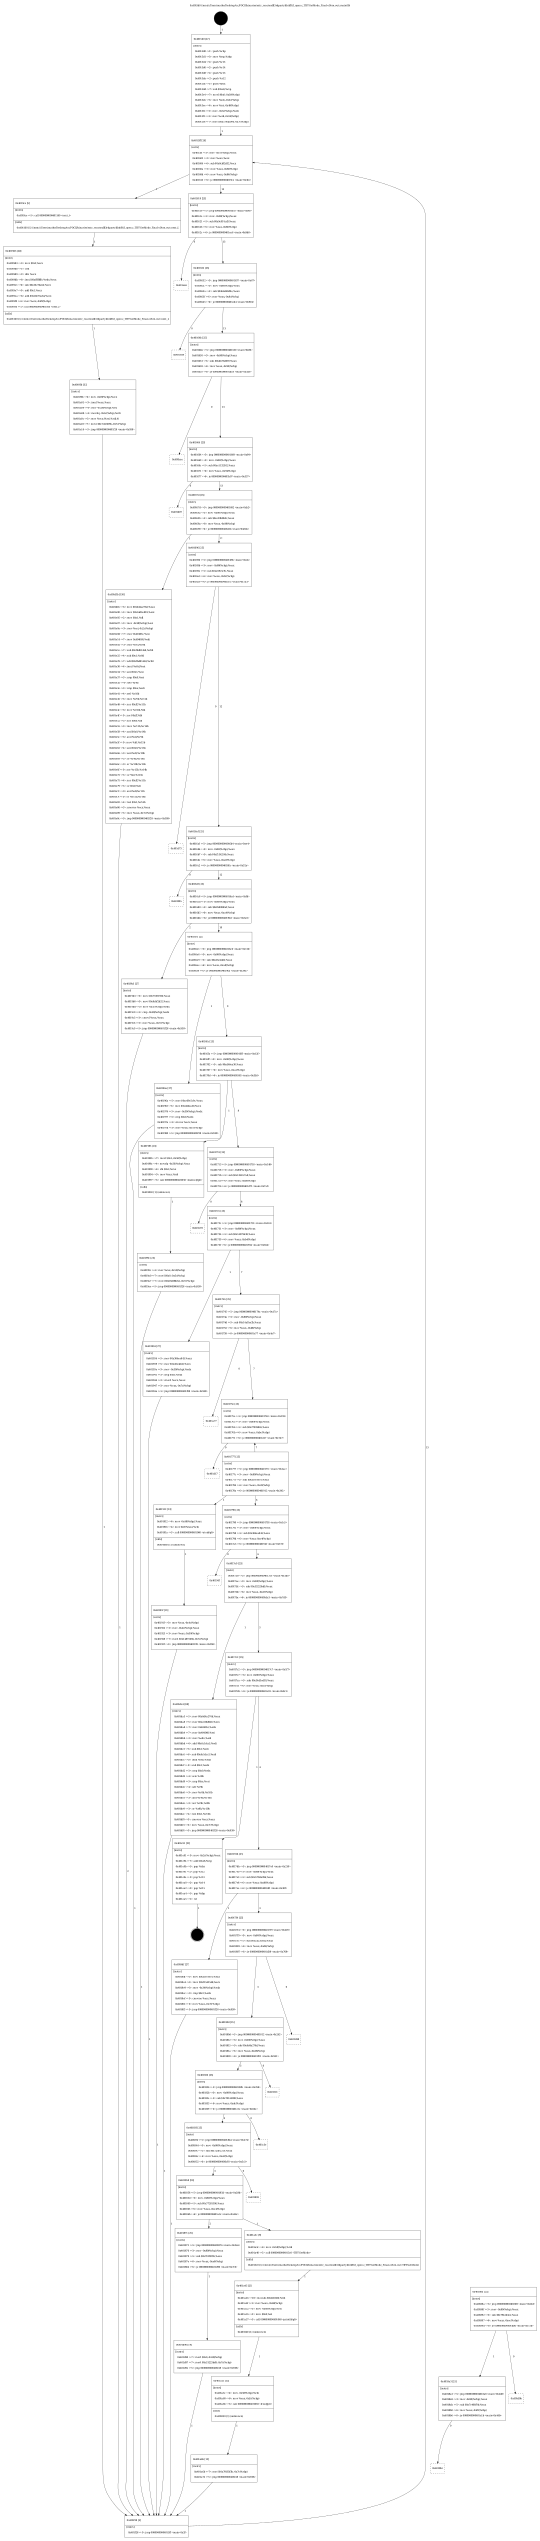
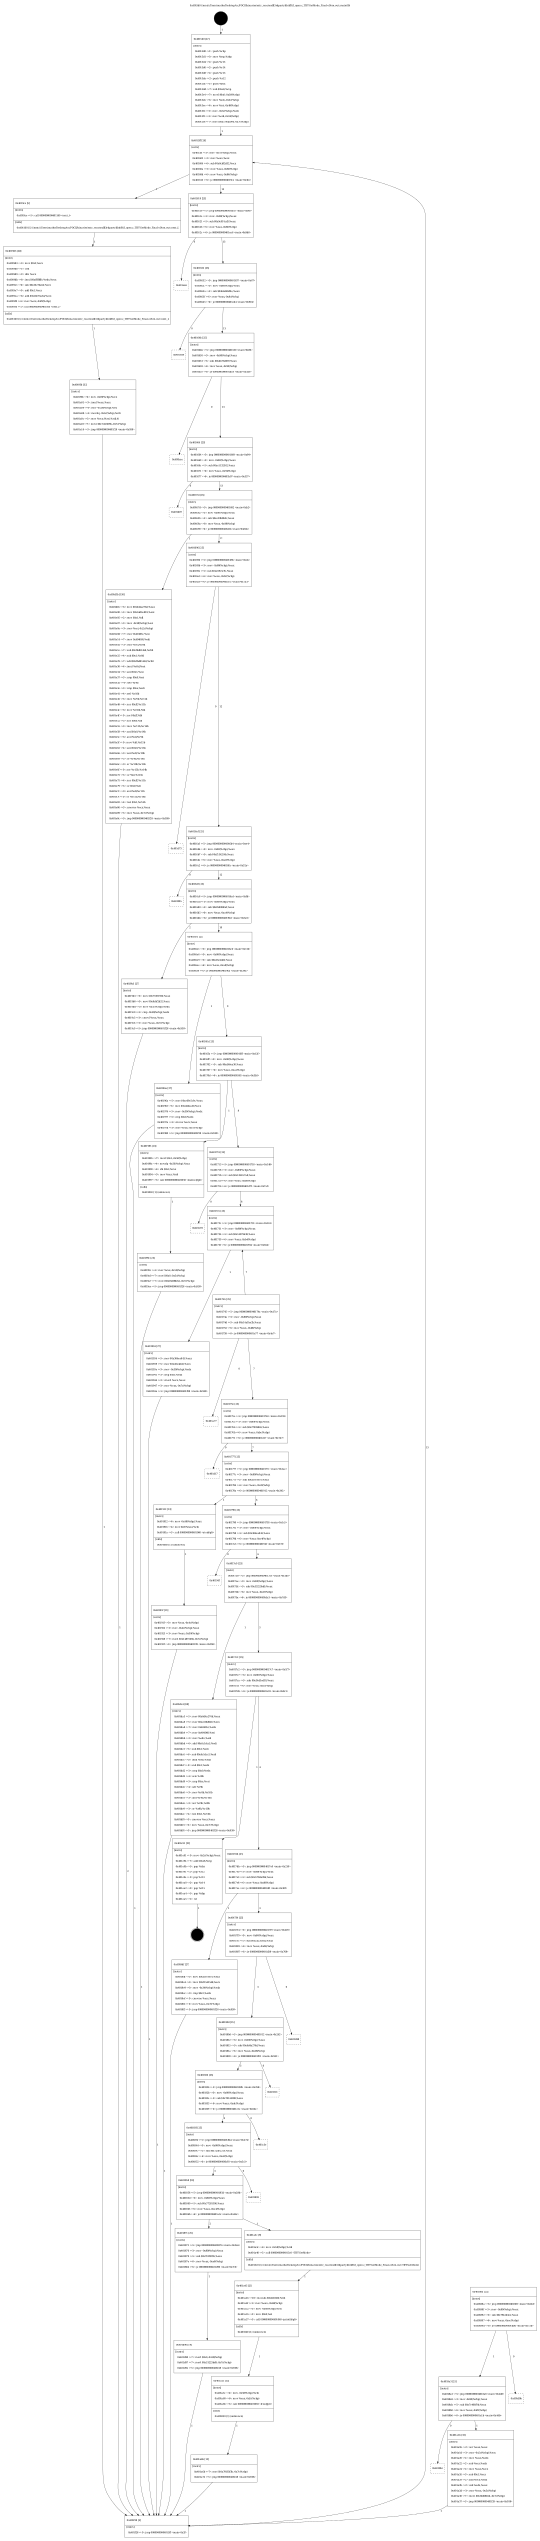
edge "0x40172c [25]" -> "0x401745 [25]": reversed
edge "0x401777 [25]" -> "0x40175e [25]": reversed
node "0x401a1b [33]": added
